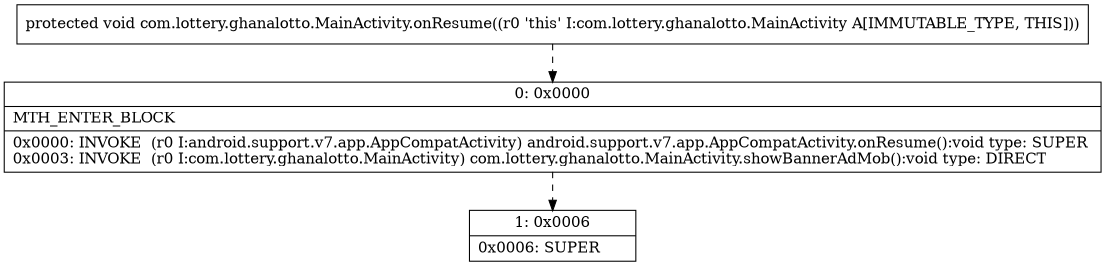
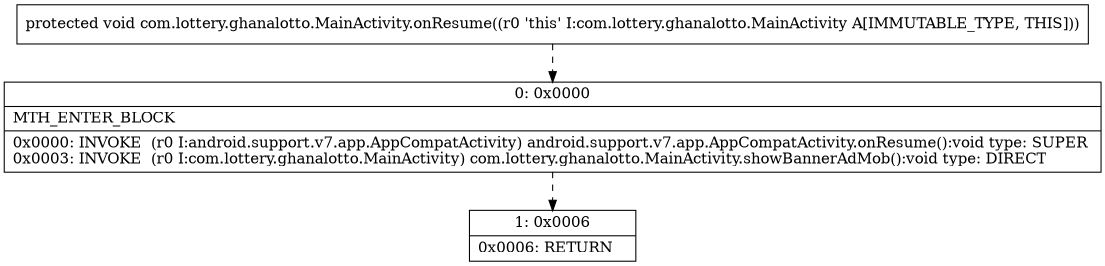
node "1: 0x0006": text "0x0006: SUPER" -> "0x0006: RETURN"
